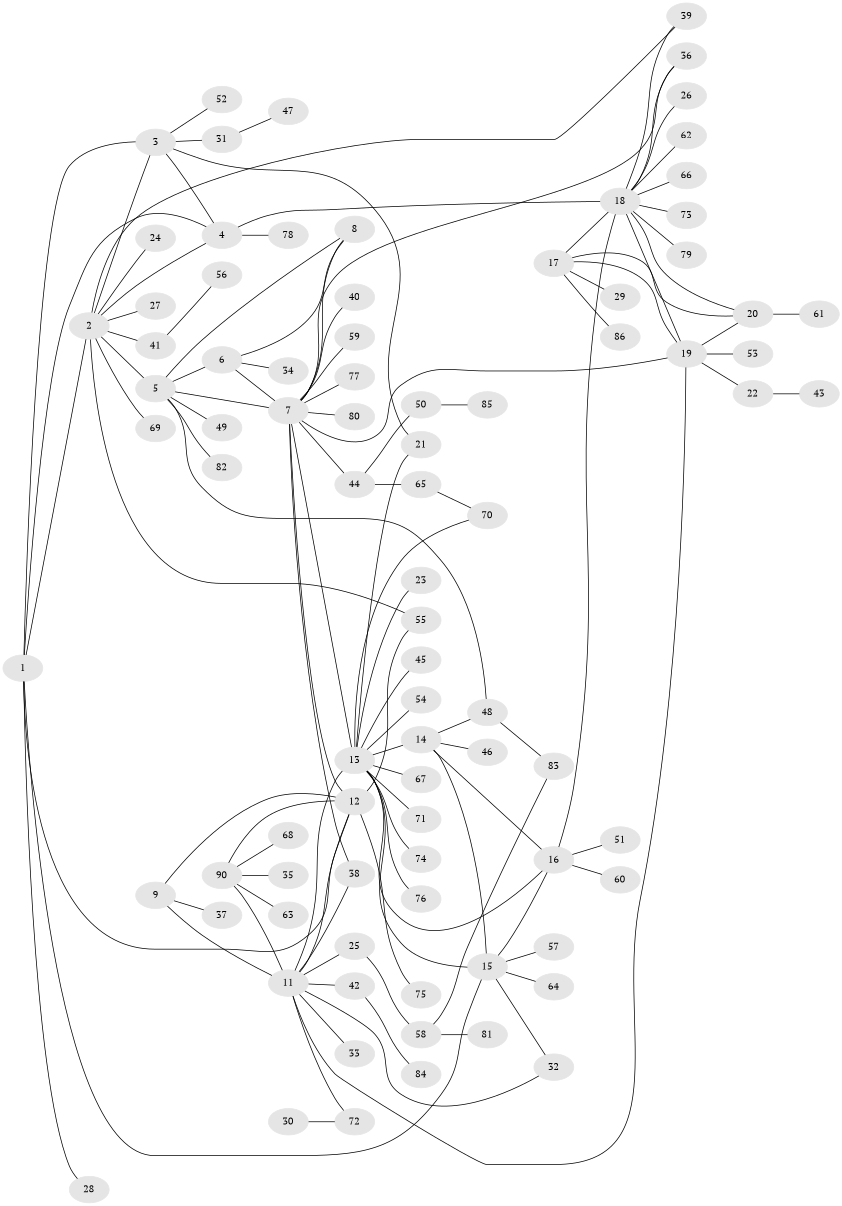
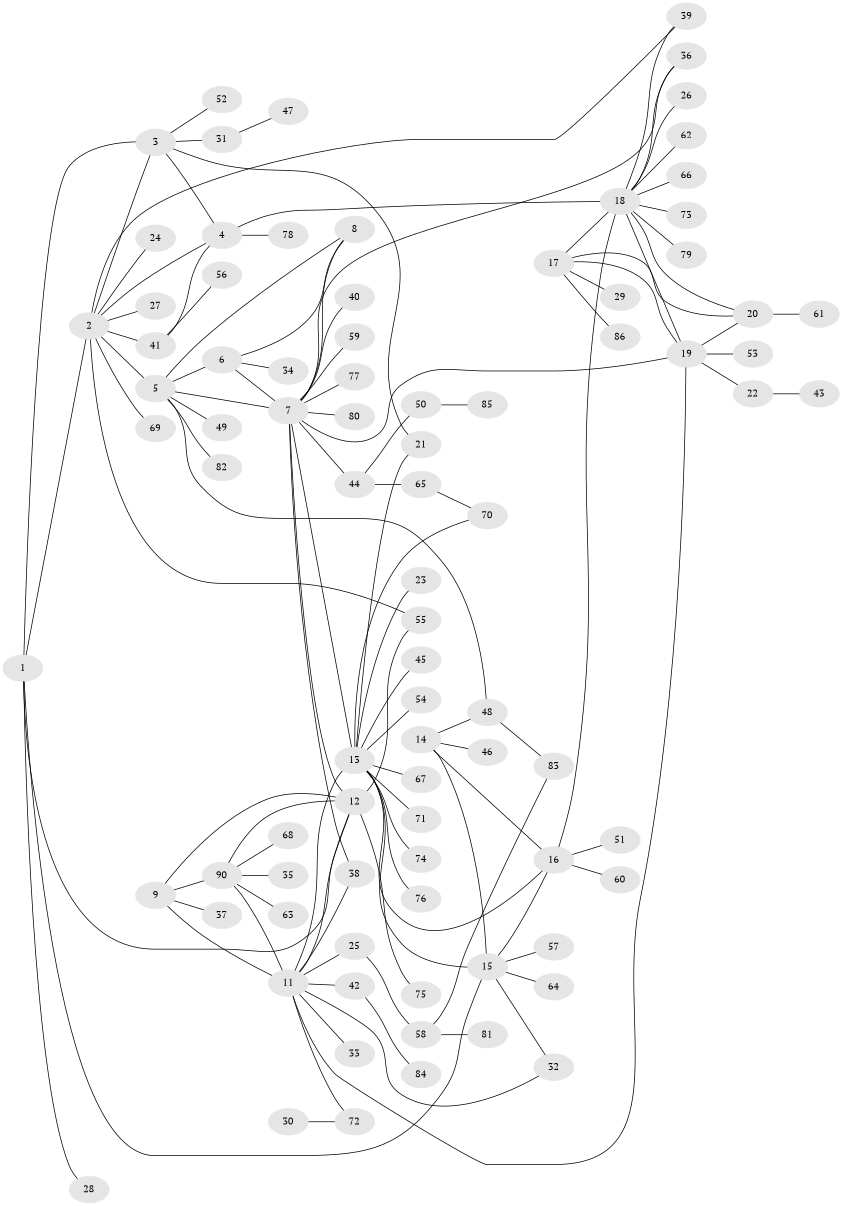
edge "4" -- "1": now "4" -- "41"
edge "14" -- "13": removed
edge "90" -- "9": added
